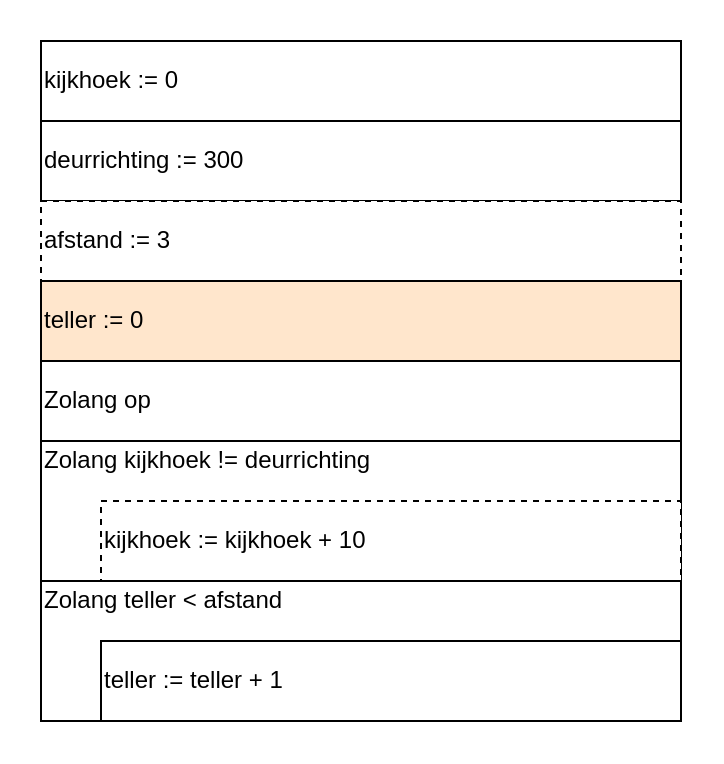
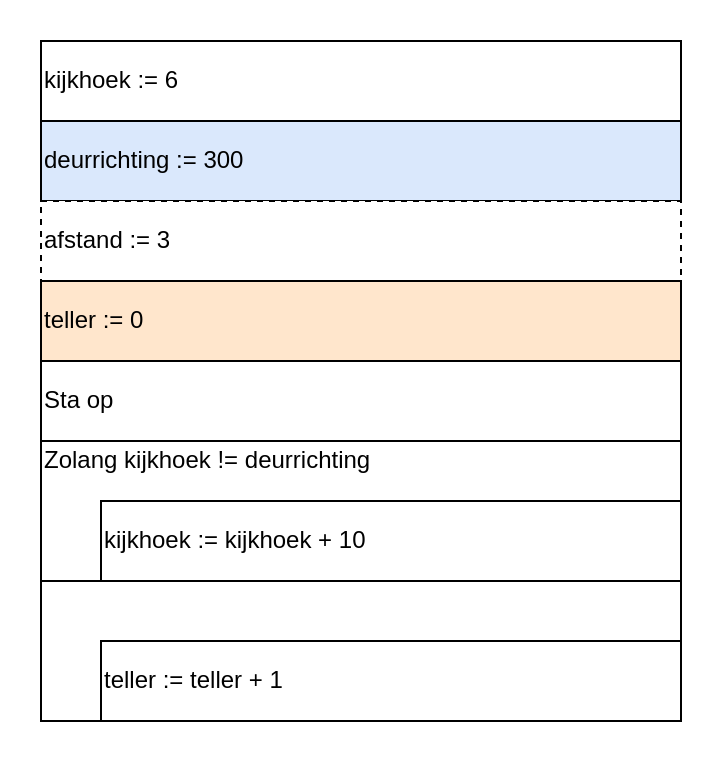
node "kijkhoek := 0": label "kijkhoek := 0" -> "kijkhoek := 6"
node "deurrichting := 300": fillcolor #ffffff -> #dae8fc
node "Zolang op": label "Zolang op" -> "Sta op"
node "kijkhoek := kijkhoek + 10": style dashed -> solid
node "Zolang teller < afstand": removed
